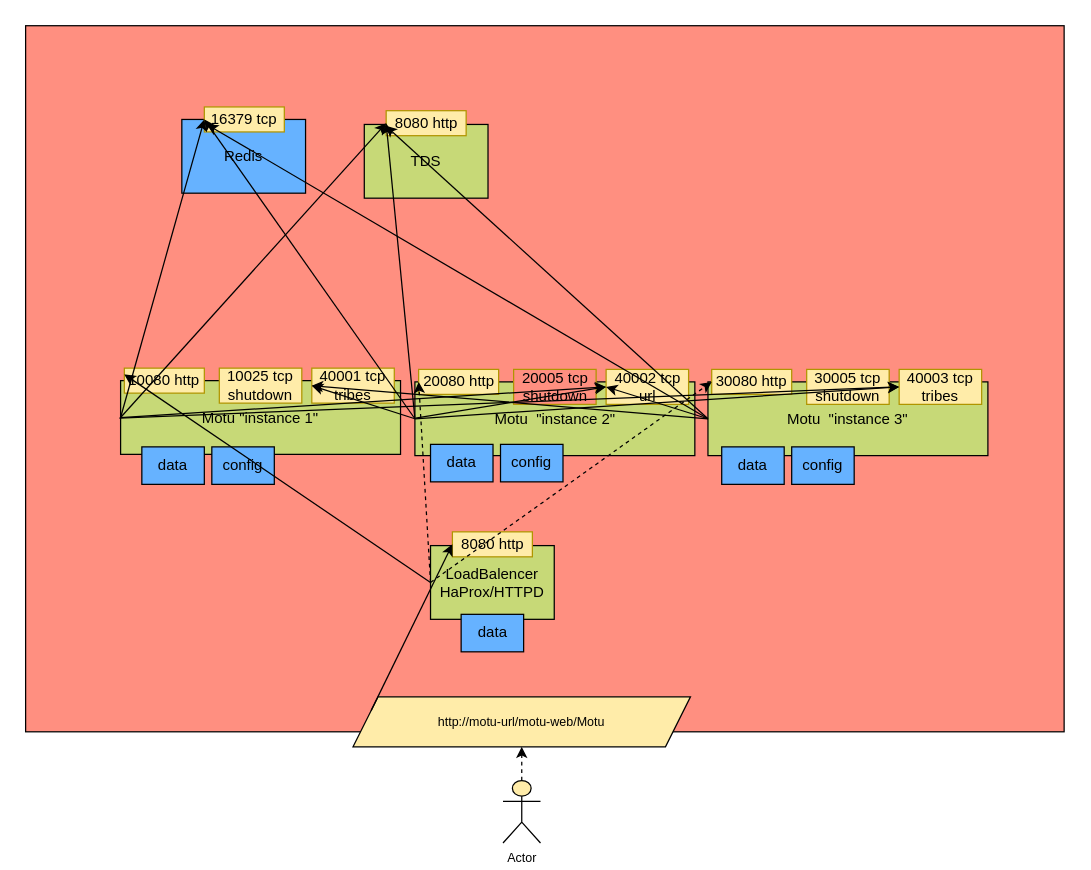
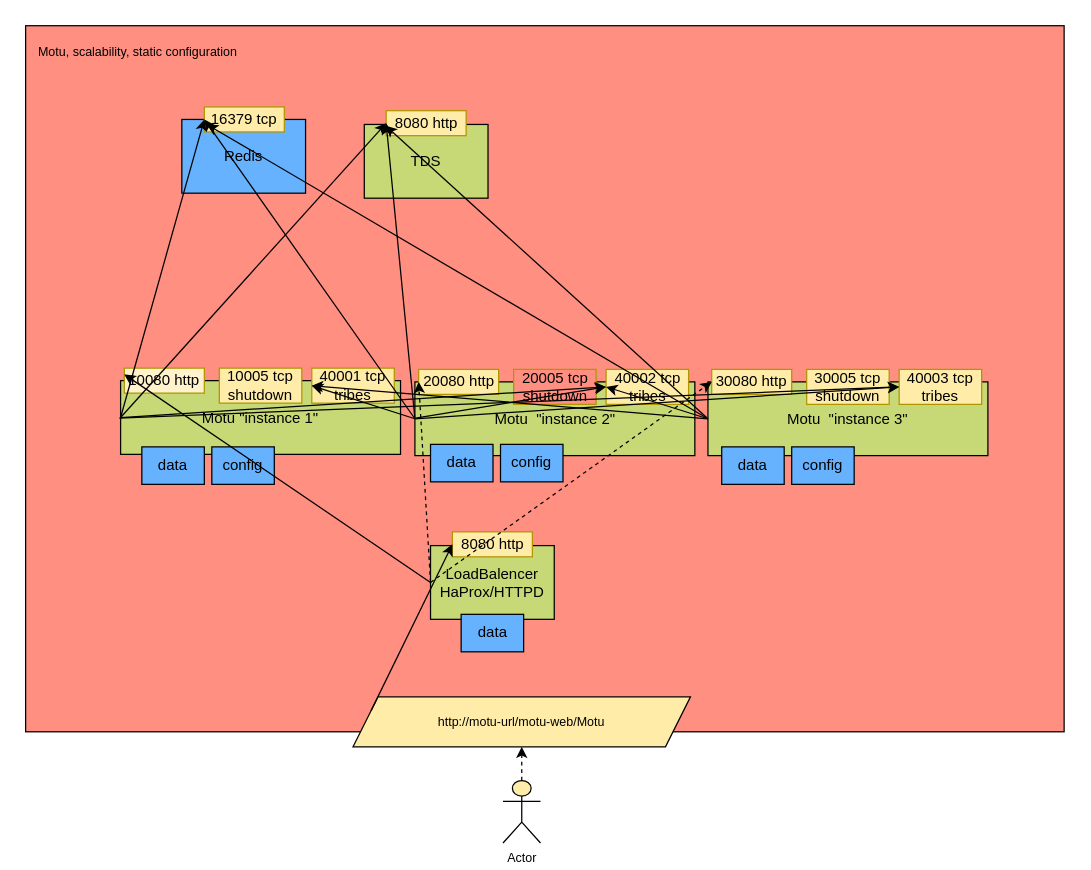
node "Motu, scalability, static configuration": added
node "10080 http": fillcolor #ffeca9 -> #fff2cc
node "10025 tcp shutdown": label "10025 tcp shutdown" -> "10005 tcp shutdown"
node "40002 tcp url": label "40002 tcp url" -> "40002 tcp tribes"
